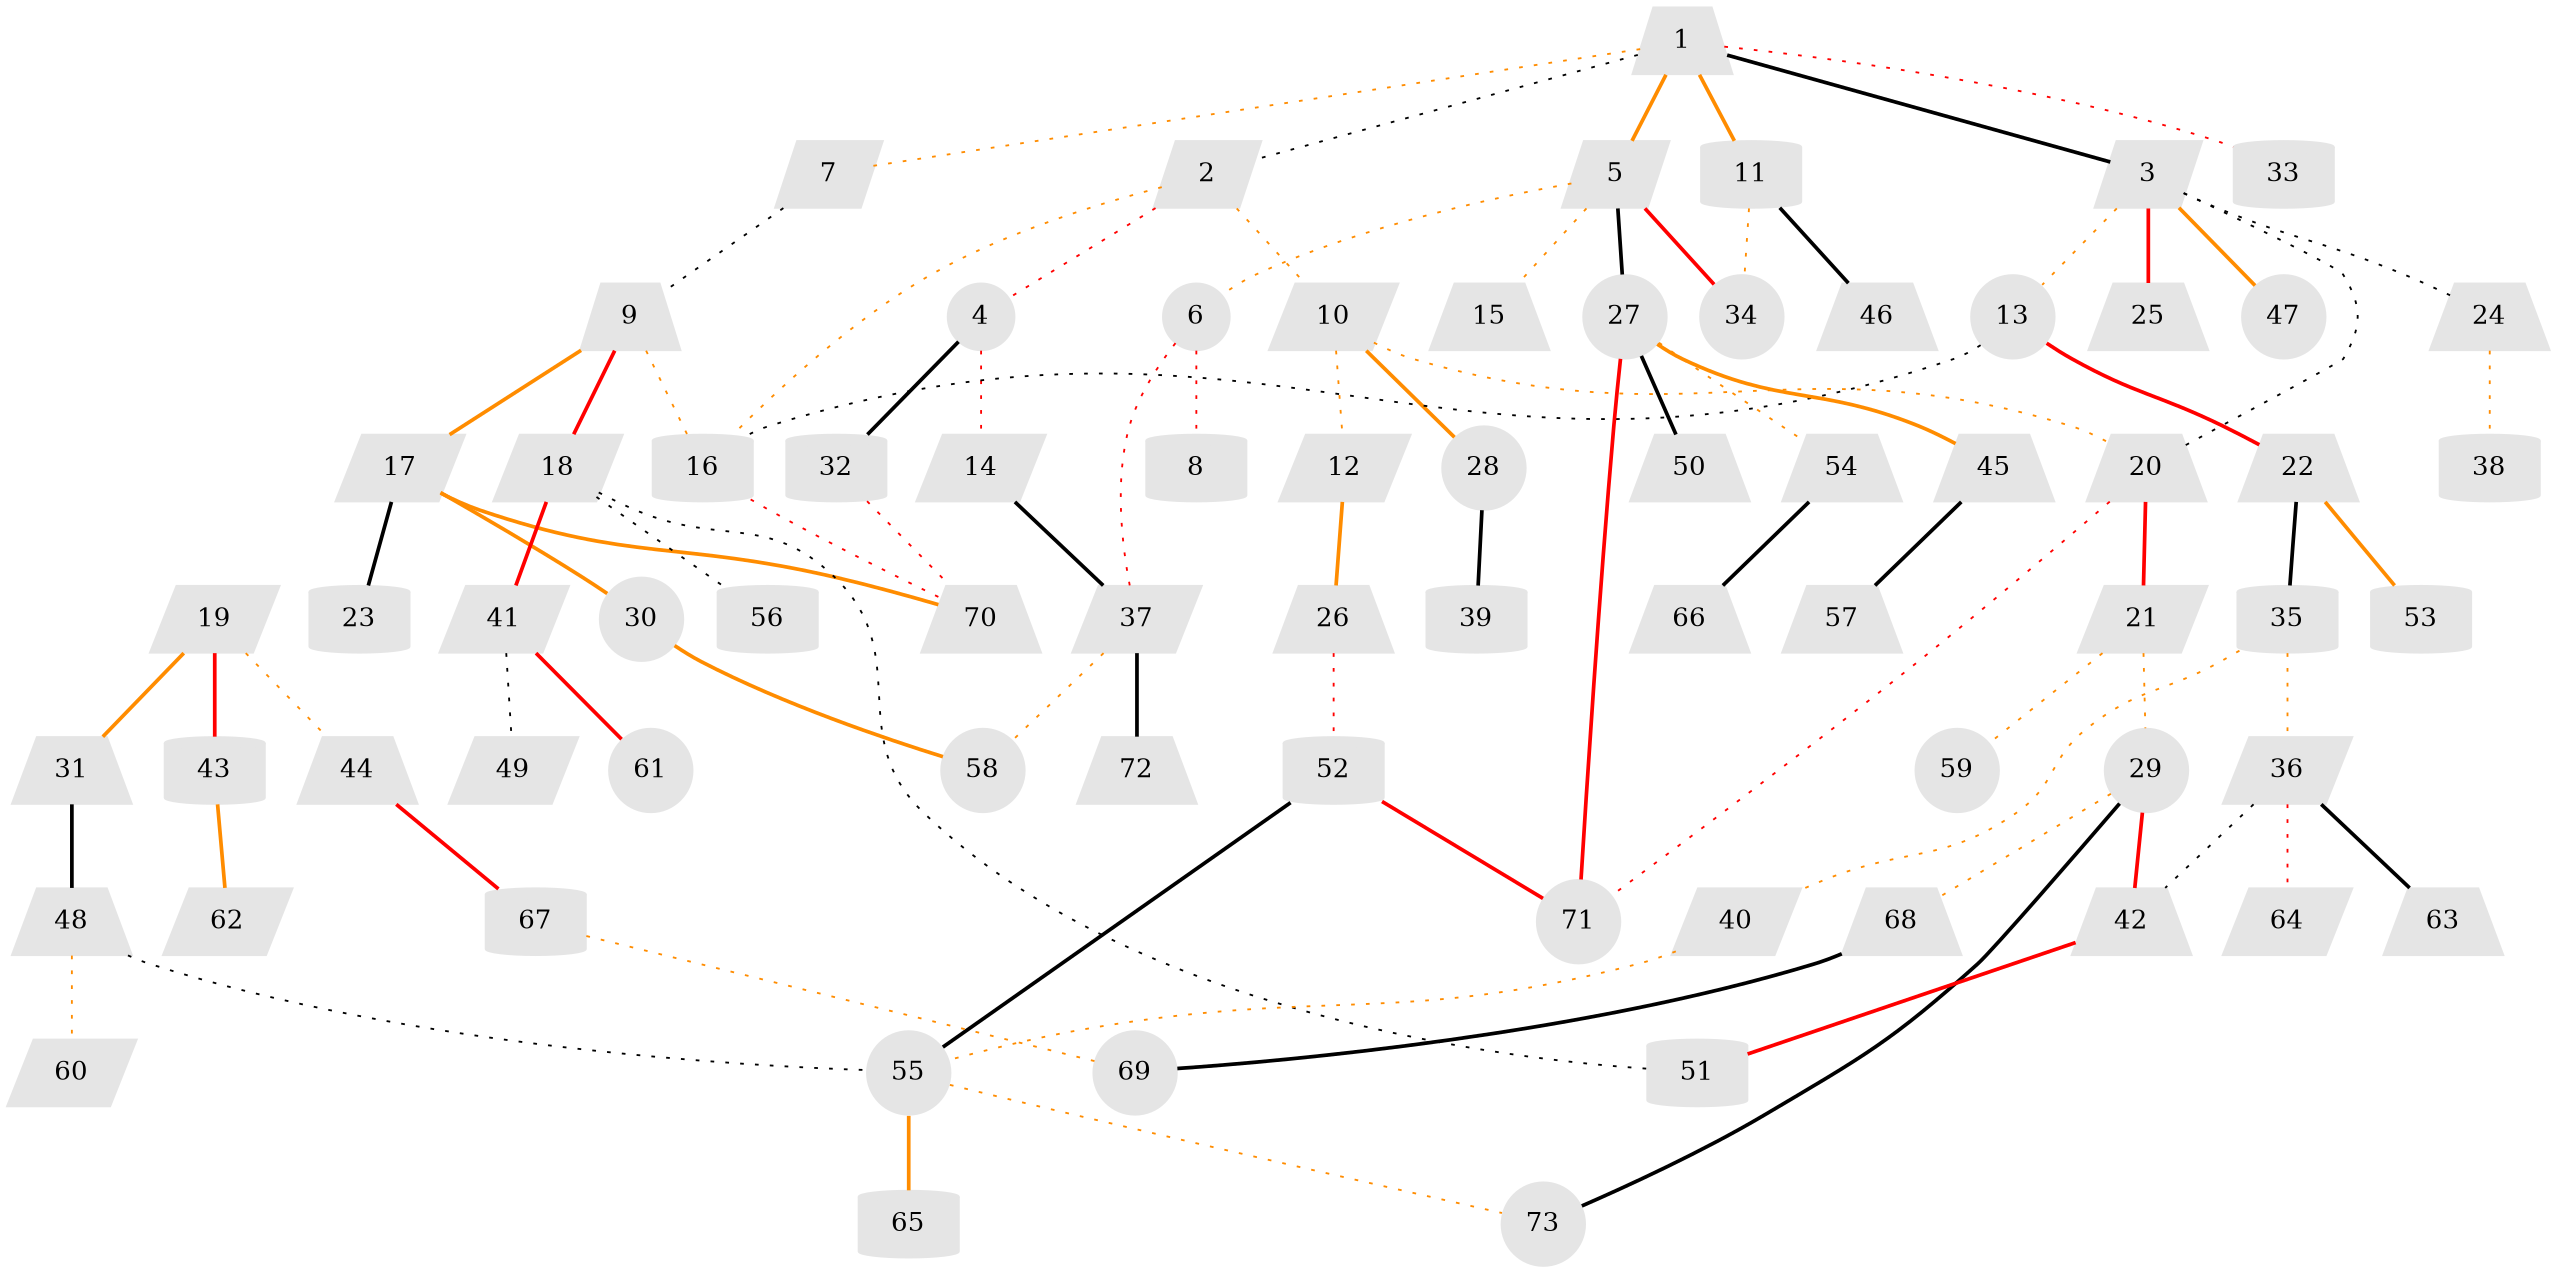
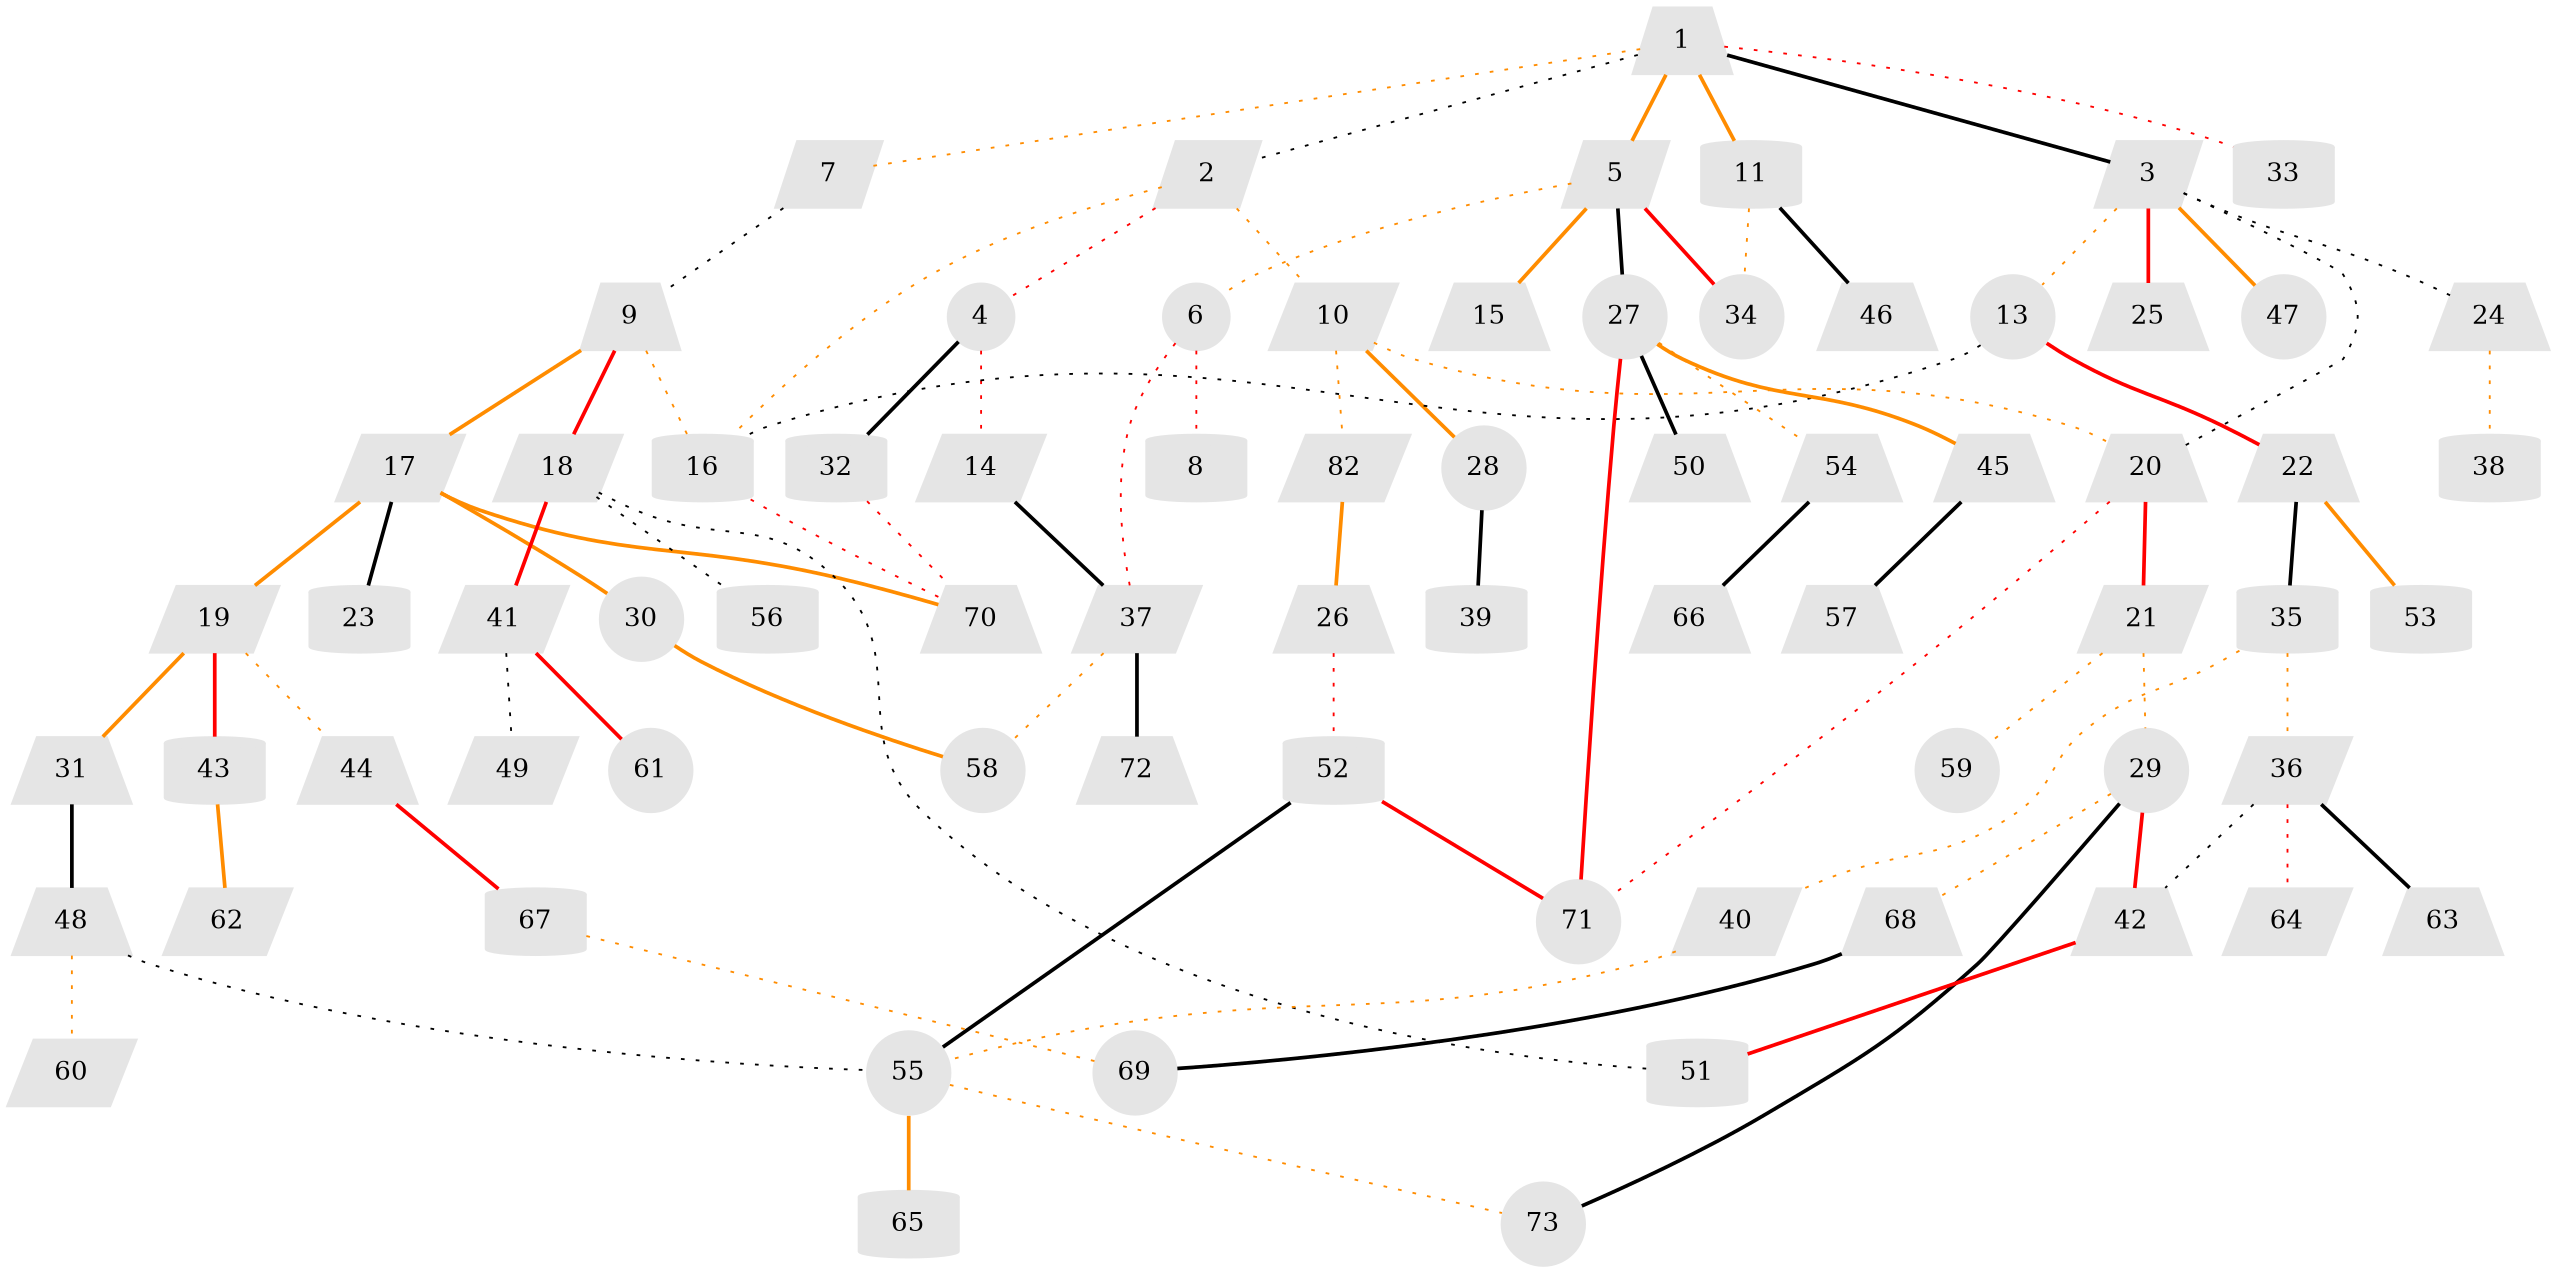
edge "5" -- "15": style dotted -> bold
node "12": label "12" -> "82"
edge "17" -- "19": added
